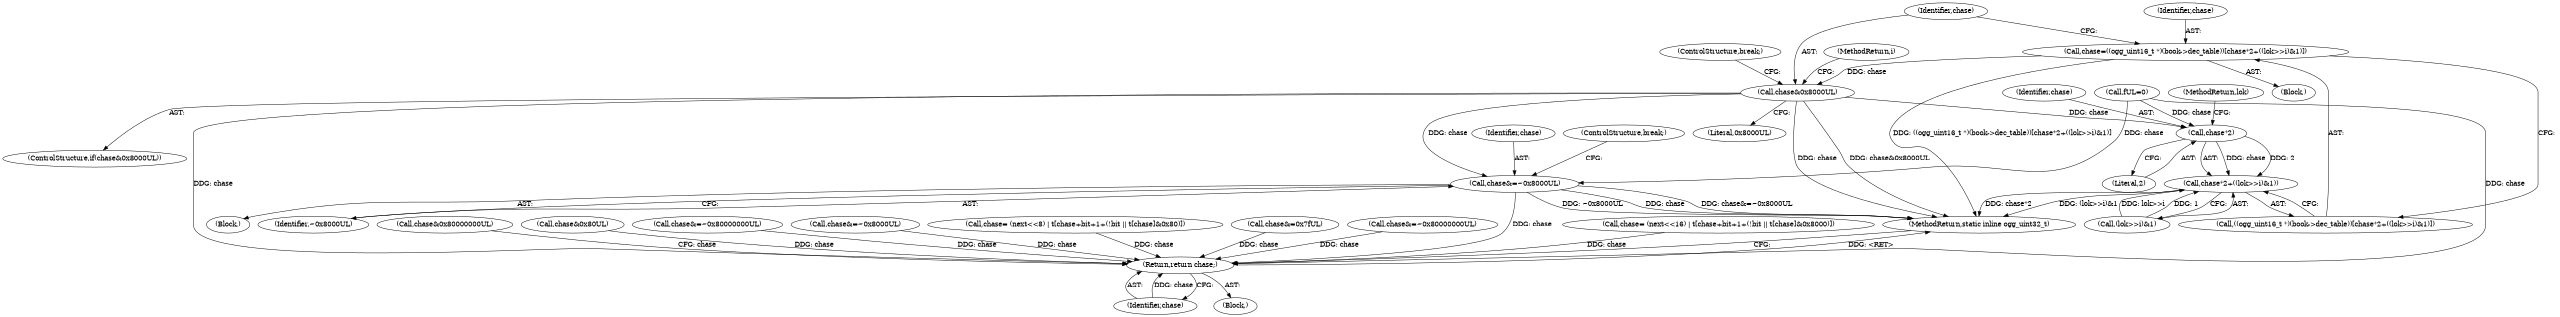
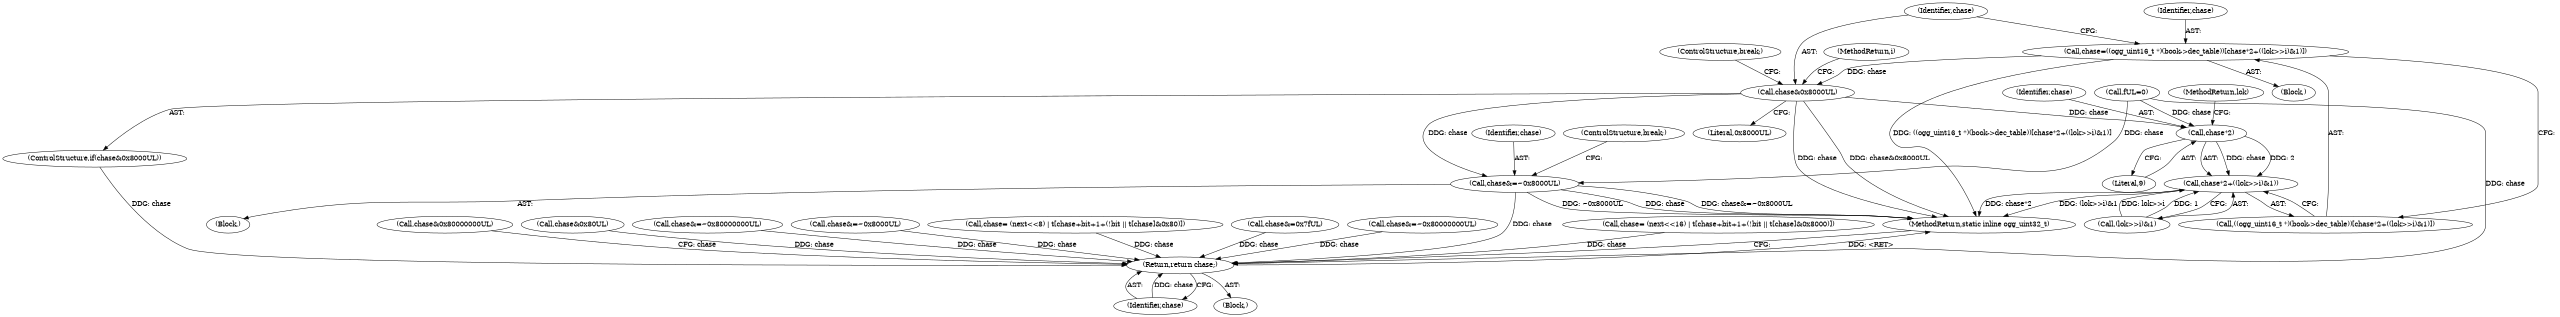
edge "(Call,chase&0x8000UL)" -> "(Return,return chase;)": now "(ControlStructure,if(chase&0x8000UL))" -> "(Return,return chase;)"
node "(Literal,2)": label "(Literal,2)" -> "(Literal,9)"
node "(Identifier,~0x8000UL)": removed
